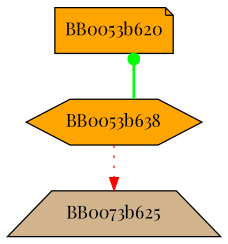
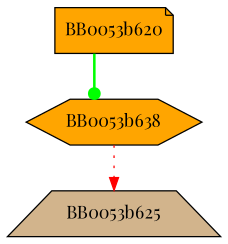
edge "BB0053b638" -> "BB0053b620": reversed
node "BB0073b625": label "BB0073b625" -> "BB0053b625"
